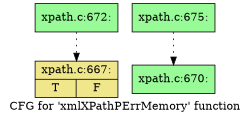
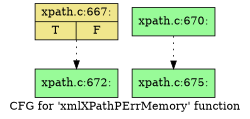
edge "xpath.c:672:" -> "xpath.c:667:": reversed
edge "xpath.c:675:" -> "xpath.c:670:": reversed
